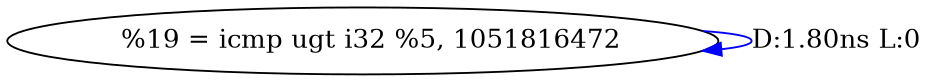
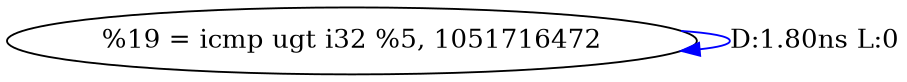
node "%19 = icmp ugt i32 %5, 1051816472": label "%19 = icmp ugt i32 %5, 1051816472" -> "%19 = icmp ugt i32 %5, 1051716472"
